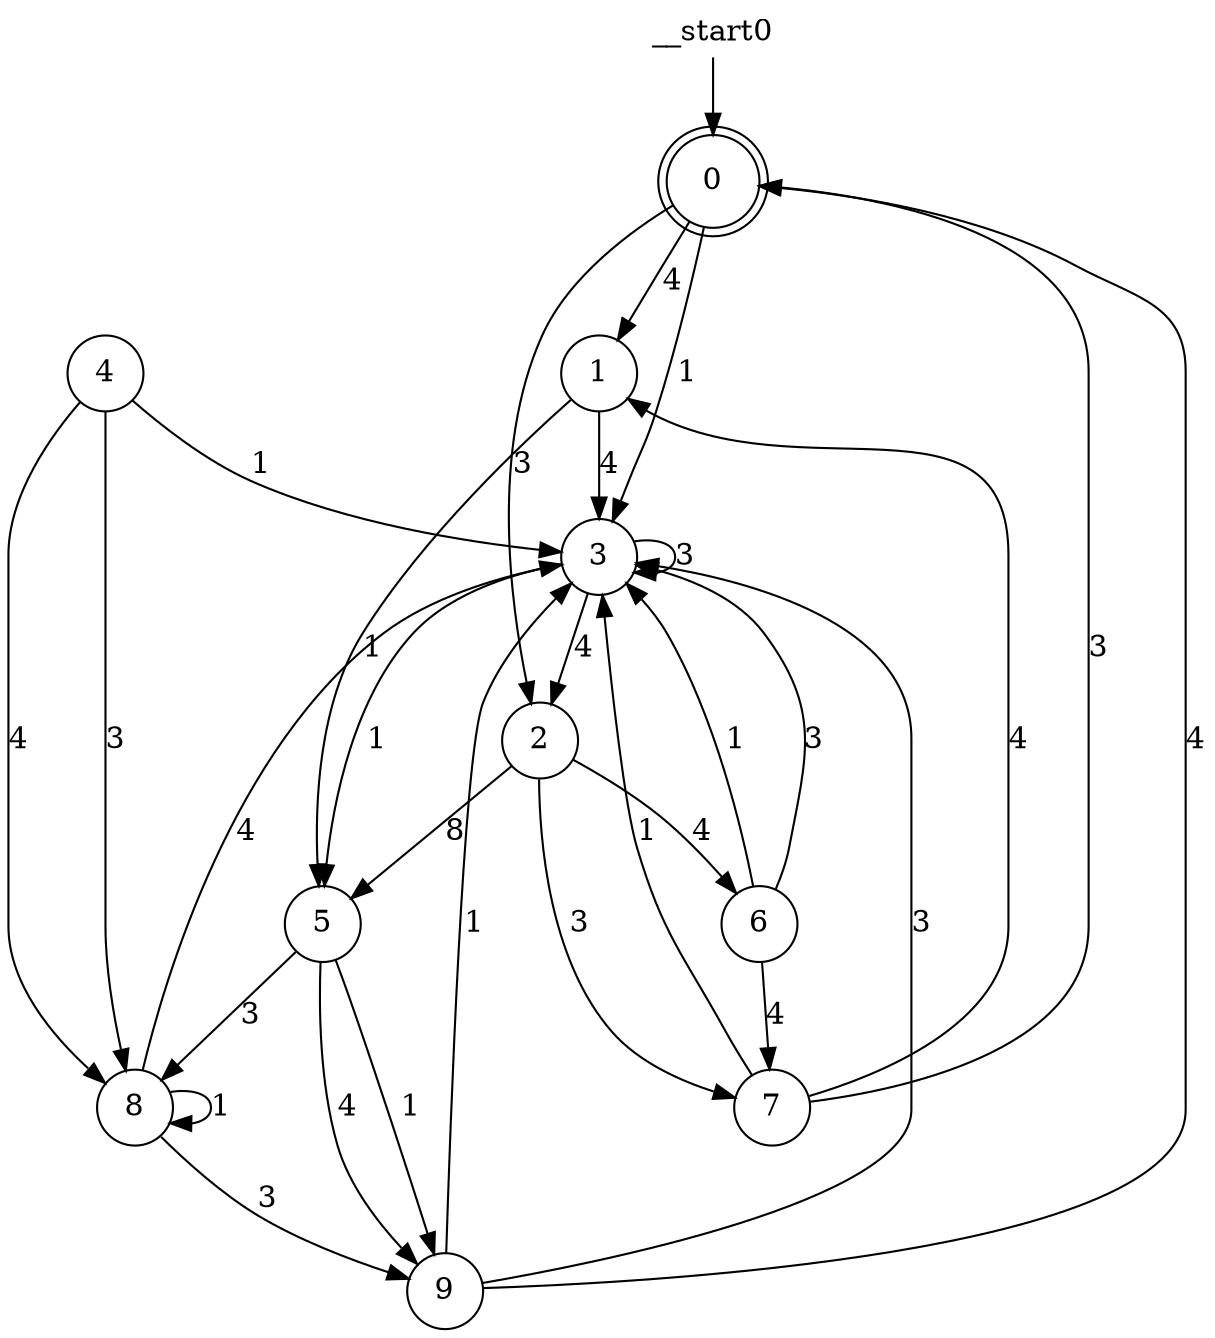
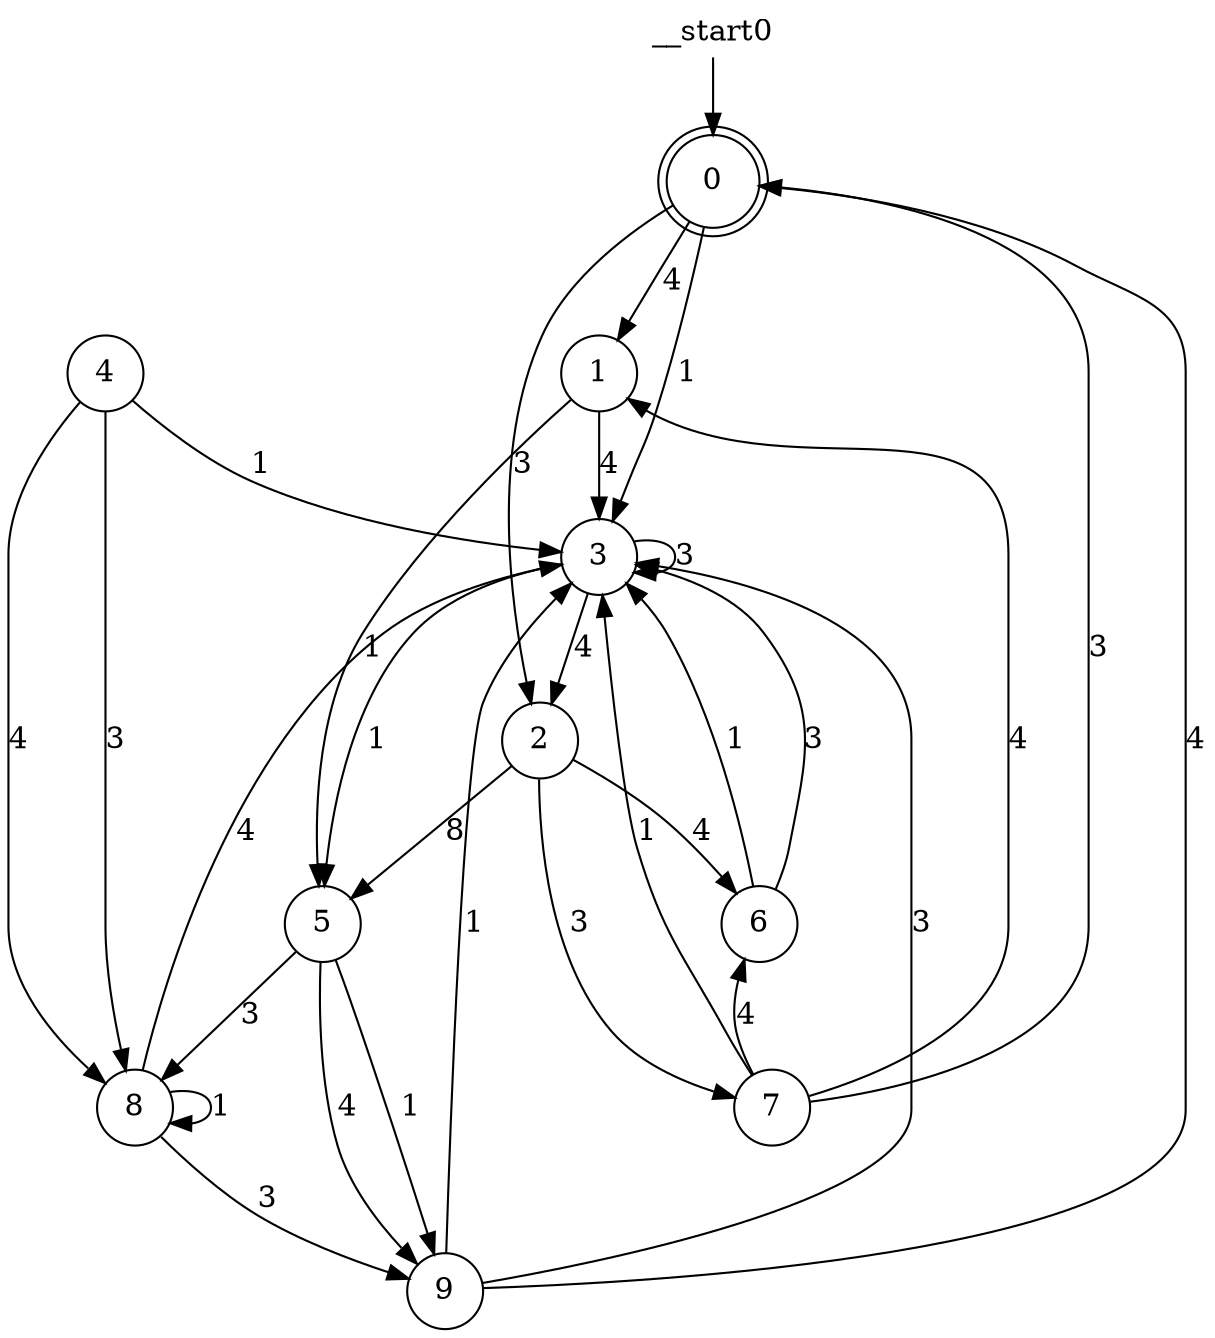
edge "6" -> "7": reversed
